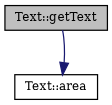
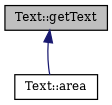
edge "Text::getText" -> "Text::area": reversed
